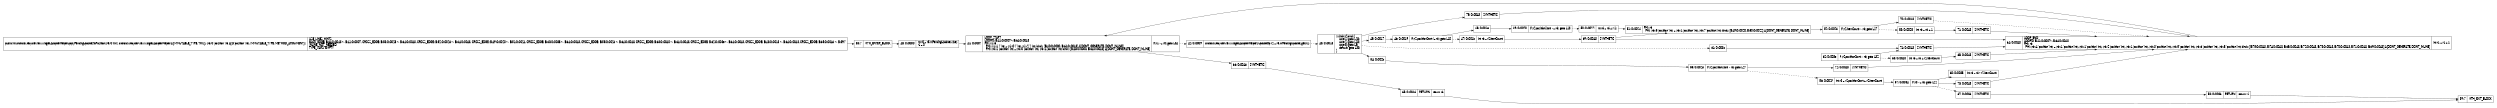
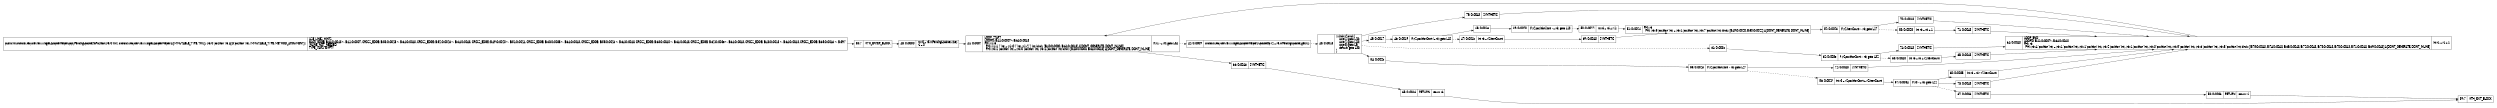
edge "70: 0x0043" -> "64: 0x0043": style dashed -> solid
edge "69: 0x0043" -> "64: 0x0043": now "60: 0x0038" -> "64: 0x0043"
edge "61: 0x003c" -> "74: 0x0043": now "61: 0x003c" -> "62: 0x003e"
